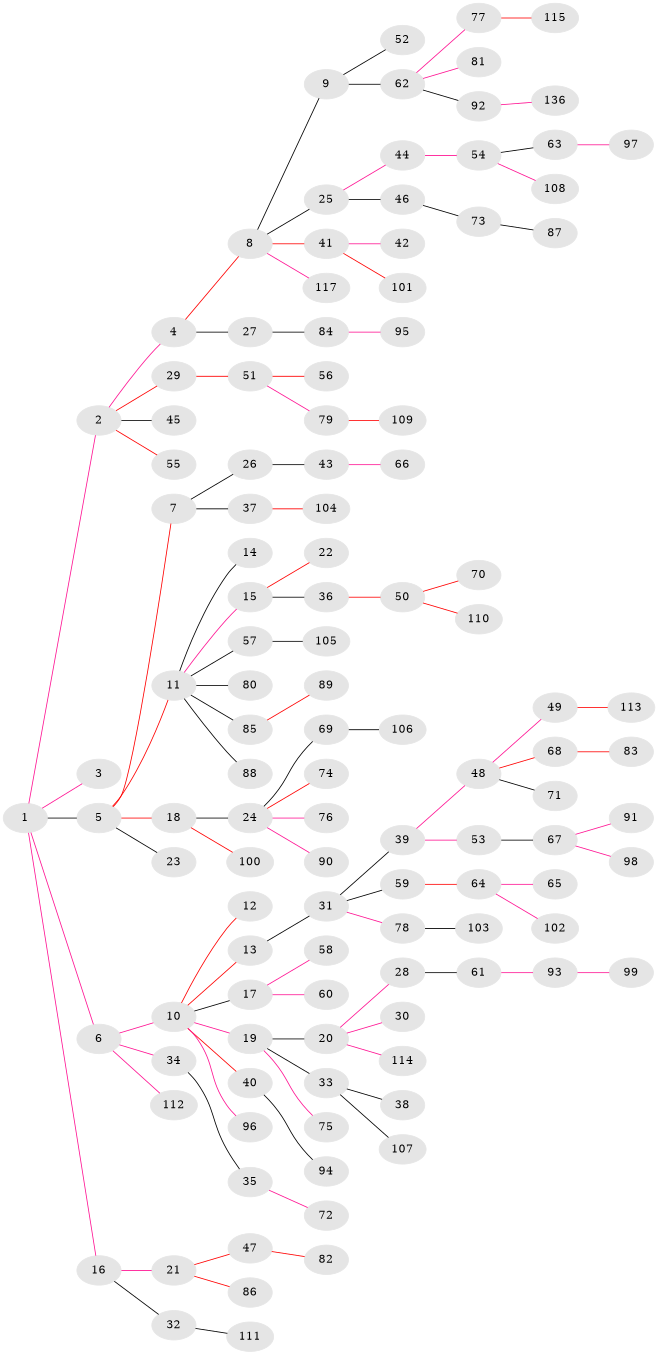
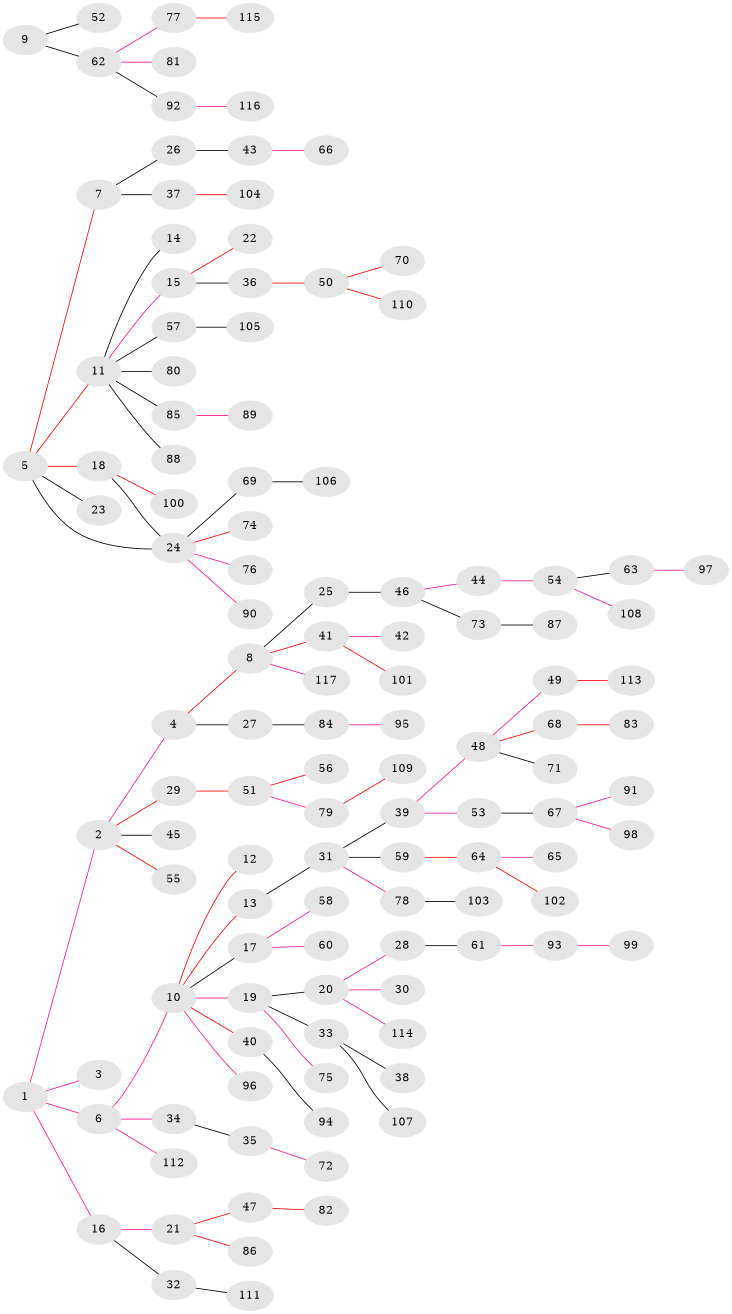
node "136": label "136" -> "116"
edge "9" -- "8": removed
edge "44" -- "25": now "44" -- "46"
edge "89" -- "85": color red -> deeppink
edge "1" -- "5": now "24" -- "5"
edge "64" -- "102": color deeppink -> red
